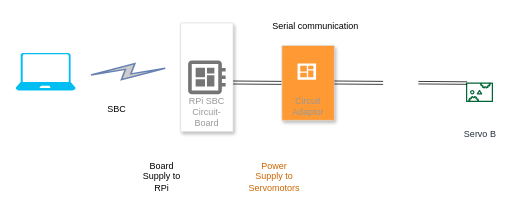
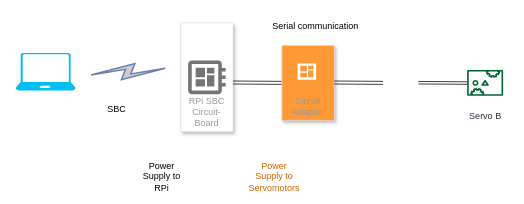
node "Servo B": size 34x64 -> 45x45
node "Board Supply to RPi": label "Board Supply to RPi" -> "Power Supply to RPi"
